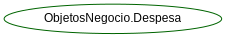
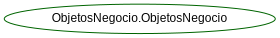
node "ObjetosNegocio.Despesa": label "ObjetosNegocio.Despesa" -> "ObjetosNegocio.ObjetosNegocio"
